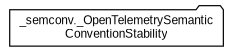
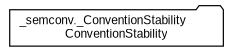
node "_semconv._OpenTelemetrySemantic ConventionStability": label "_semconv._OpenTelemetrySemantic ConventionStability" -> "_semconv._ConventionStability ConventionStability"
